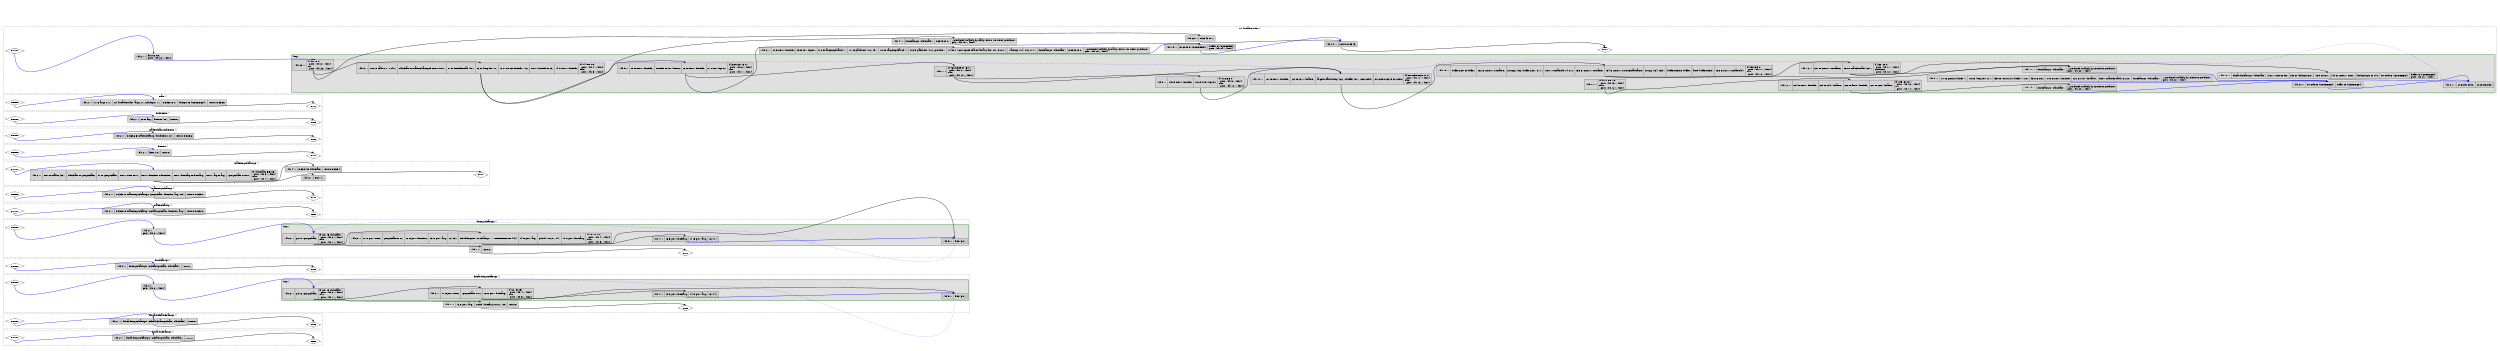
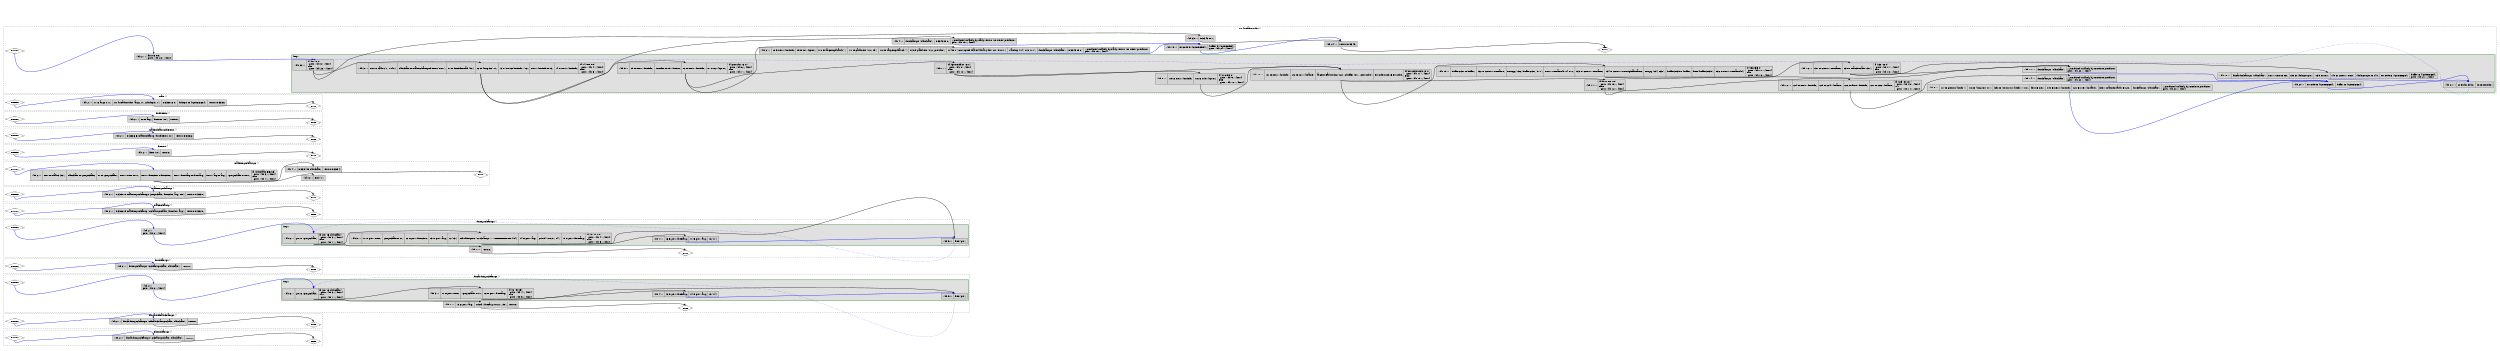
node "<bb 22>:": text "svr" -> "else"
node "<bb 16>:": text "predictor" -> "else"
edge "<bb 10>:" -> "<bb 11>:": added
cluster "discard_cleanups ()": label "discard_cleanups ()" -> "else_cleanups ()"
